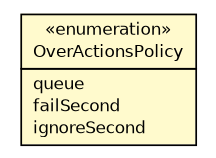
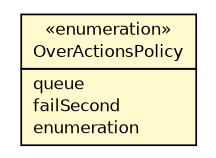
node "OverActionsPolicy": text "ignoreSecond" -> "enumeration"
